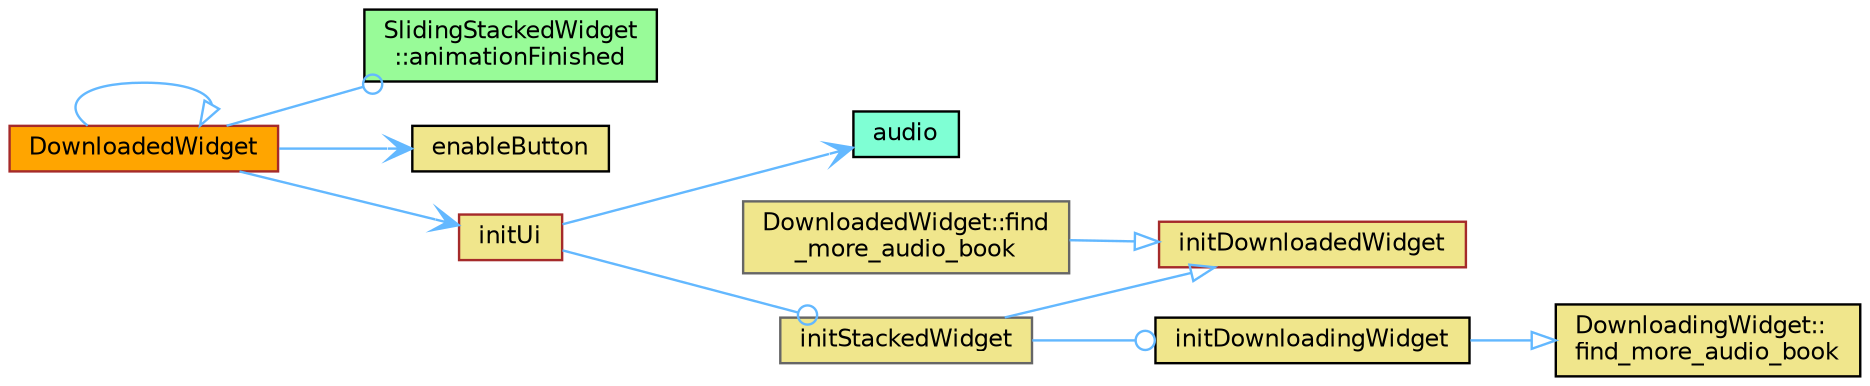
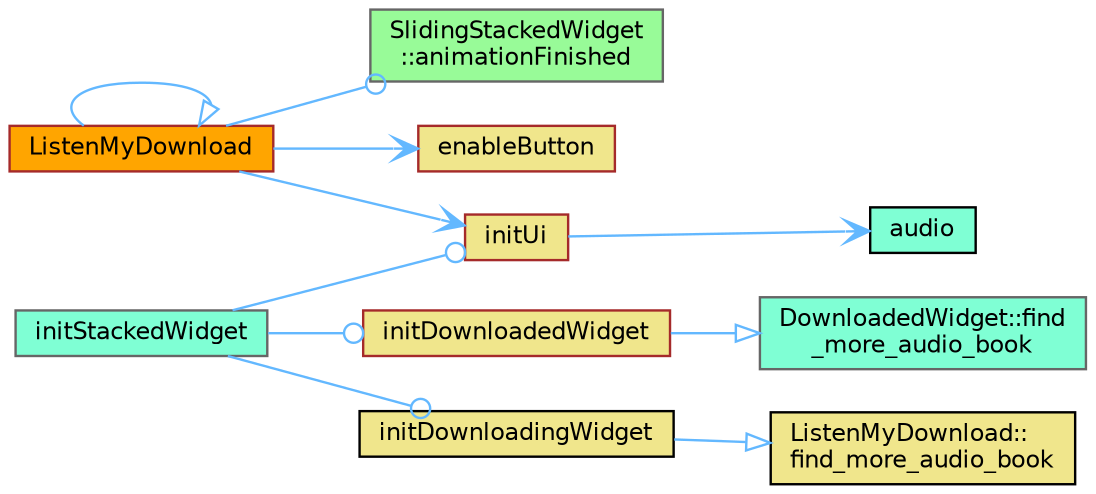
node "SlidingStackedWidget ::animationFinished": color black -> gray40
node "DownloadedWidget": label "DownloadedWidget" -> "ListenMyDownload"
node "enableButton": color black -> brown
node "DownloadedWidget::find _more_audio_book": fillcolor khaki -> aquamarine
edge "DownloadedWidget::find _more_audio_book" -> "initDownloadedWidget": reversed
edge "initUi" -> "initStackedWidget": reversed
edge "initStackedWidget" -> "initDownloadedWidget": arrowhead onormal -> odot
node "initStackedWidget": fillcolor khaki -> aquamarine
node "DownloadingWidget:: find_more_audio_book": label "DownloadingWidget:: find_more_audio_book" -> "ListenMyDownload:: find_more_audio_book"
